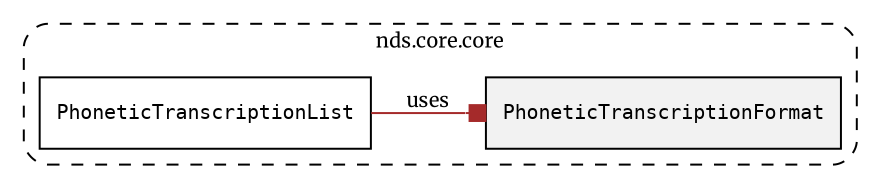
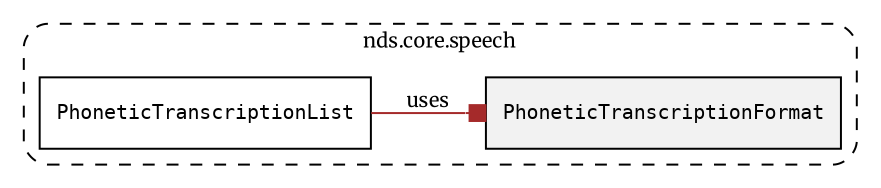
cluster "nds.core.core": label "nds.core.core" -> "nds.core.speech"
